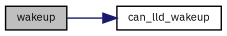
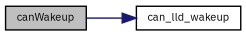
node "wakeup": label "wakeup" -> "canWakeup"
